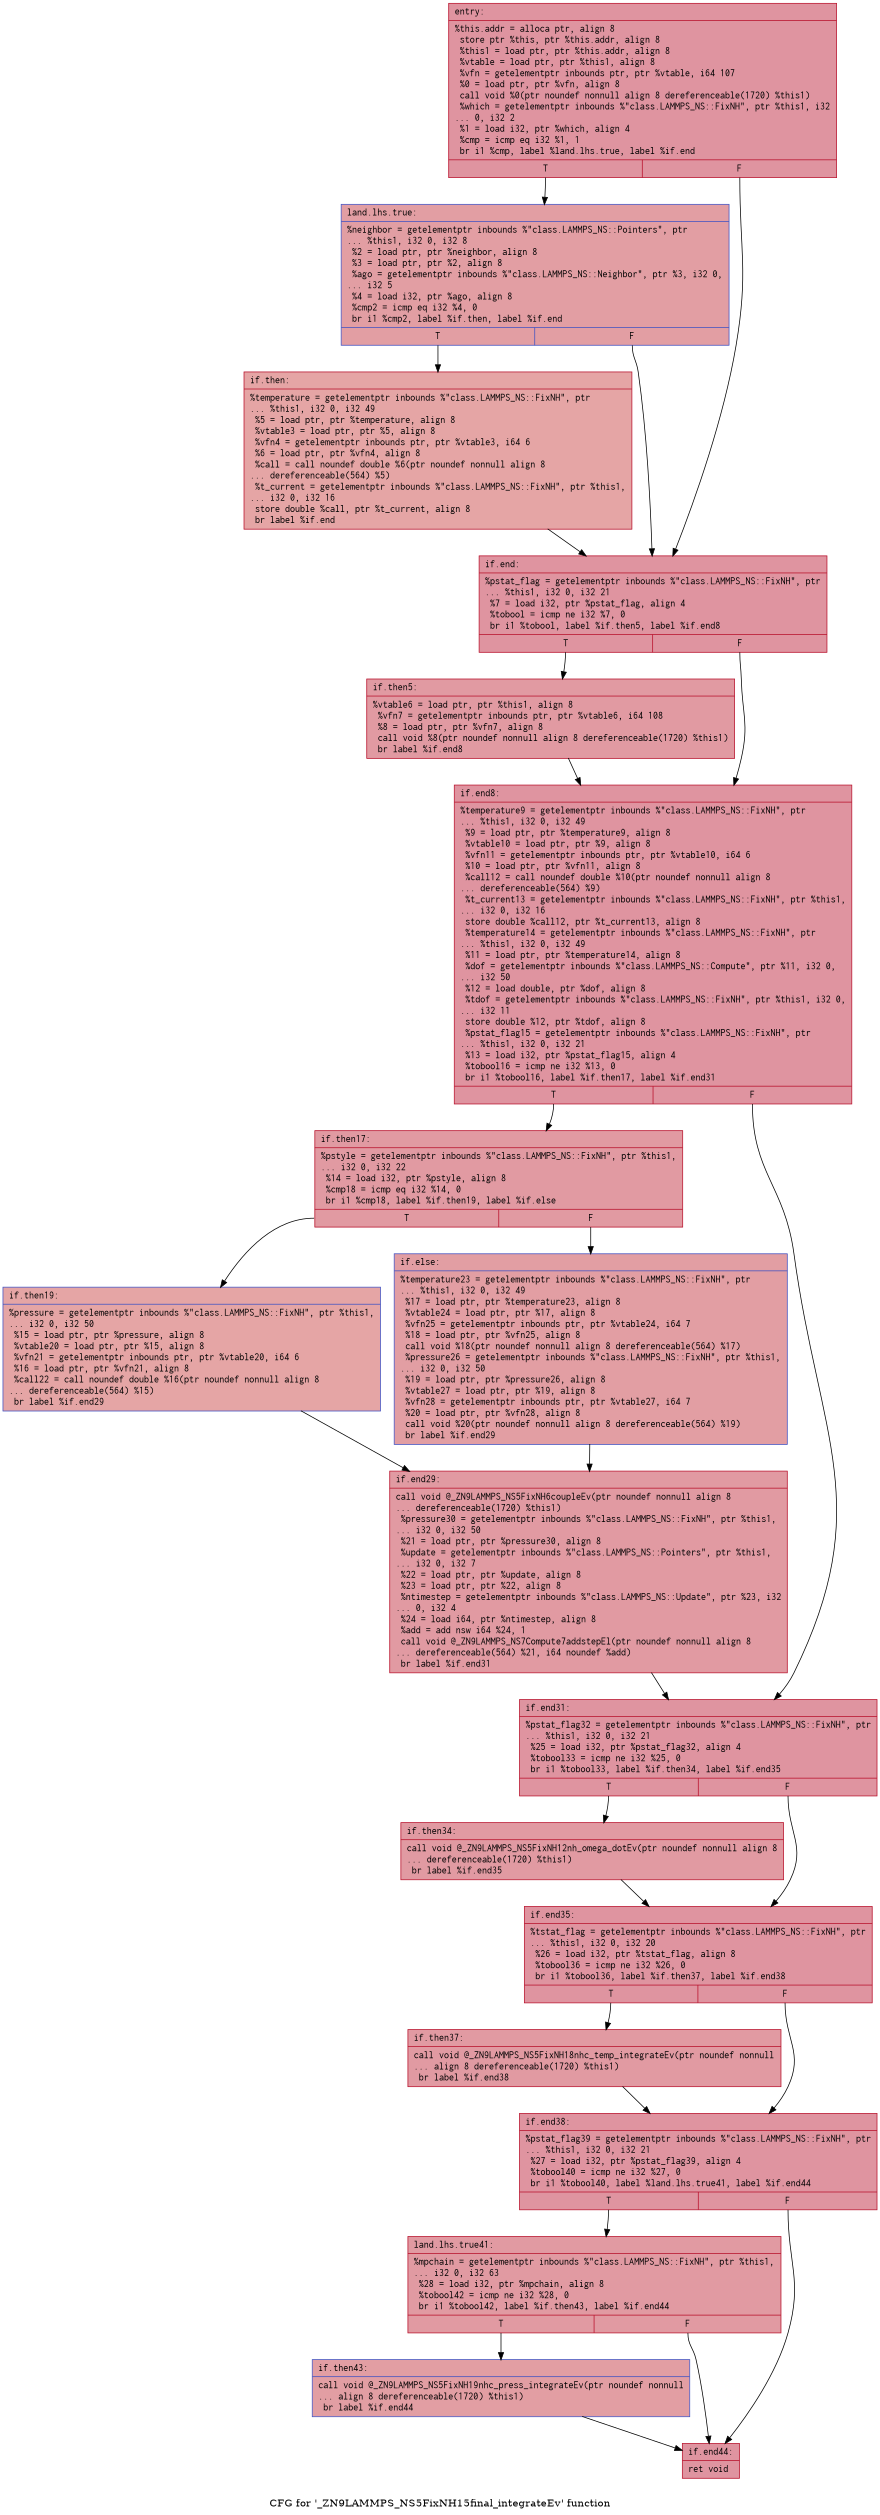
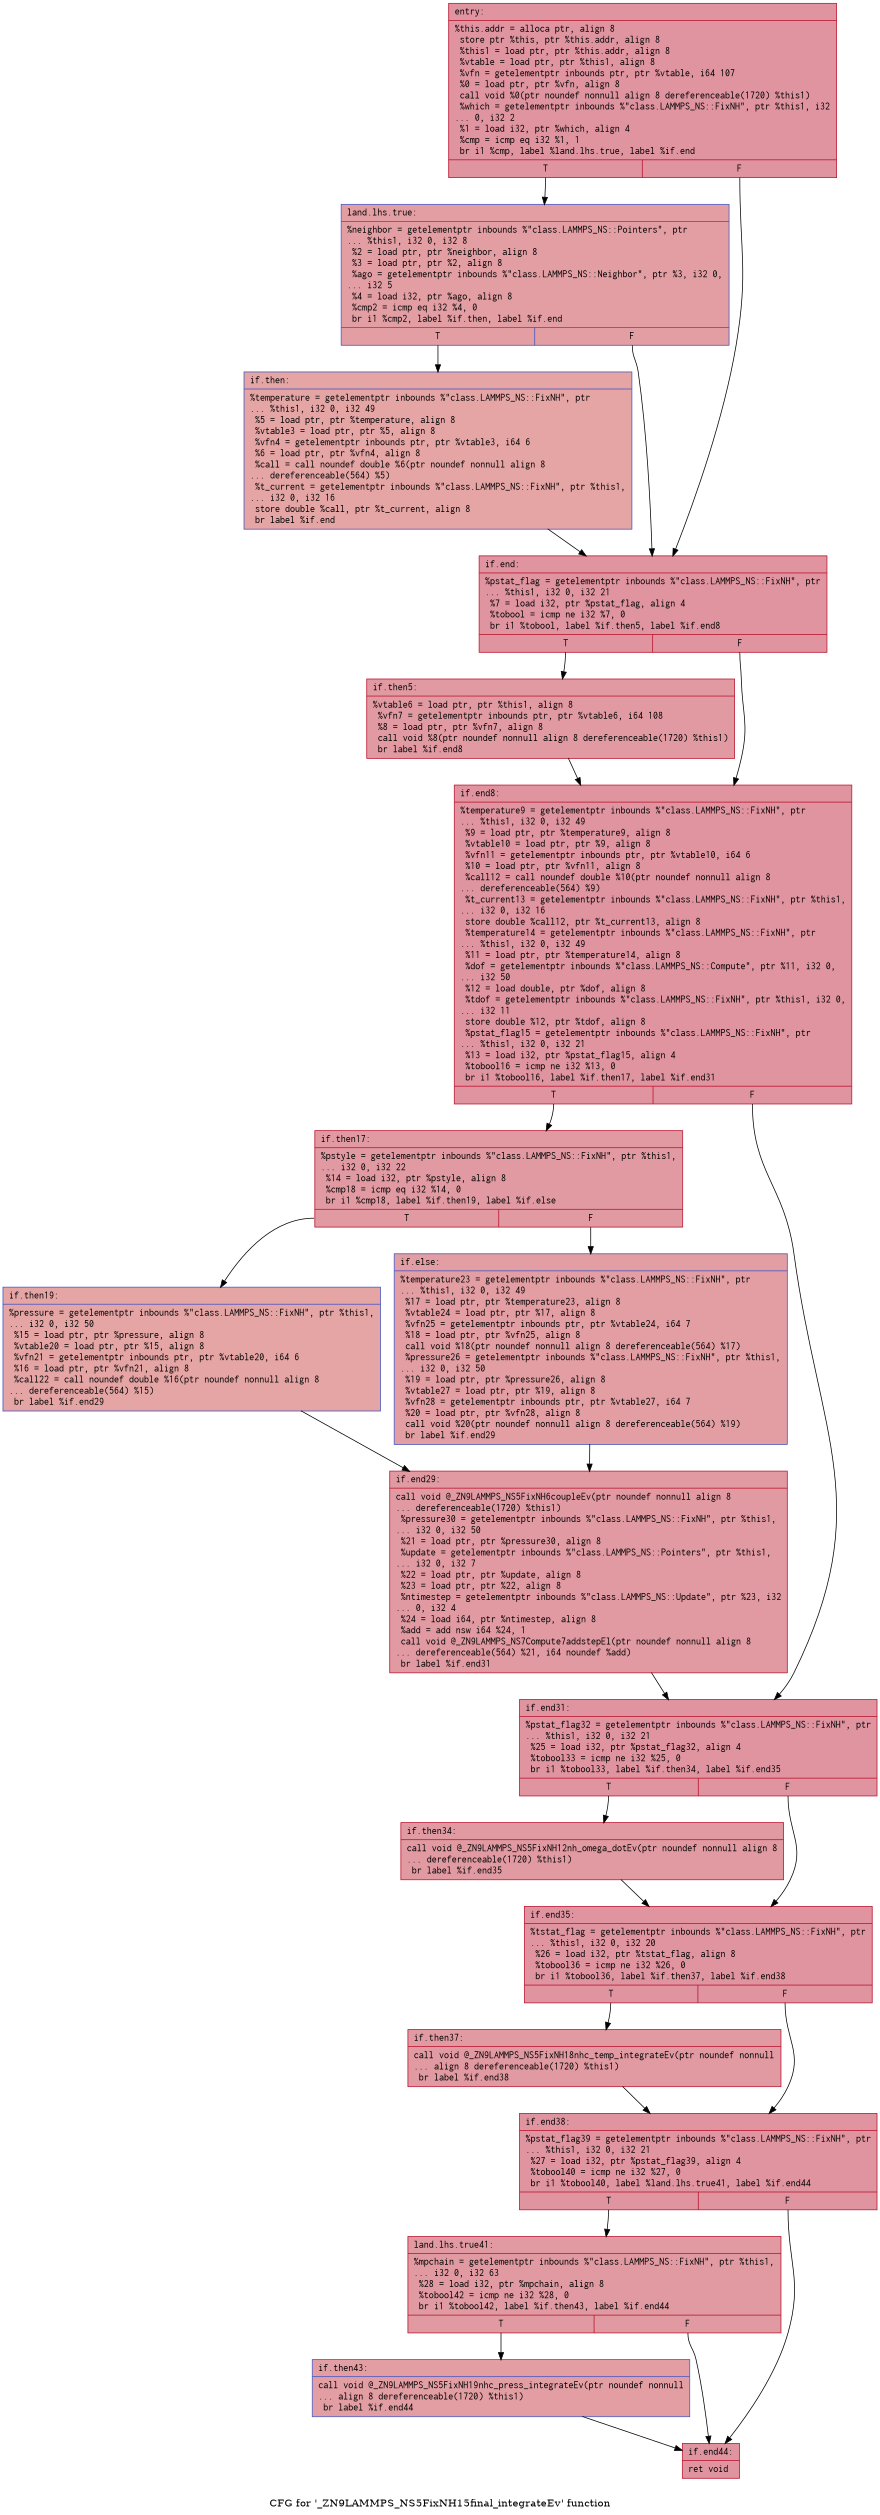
node "if.then:": color #b70d28ff -> #3d50c3ff
